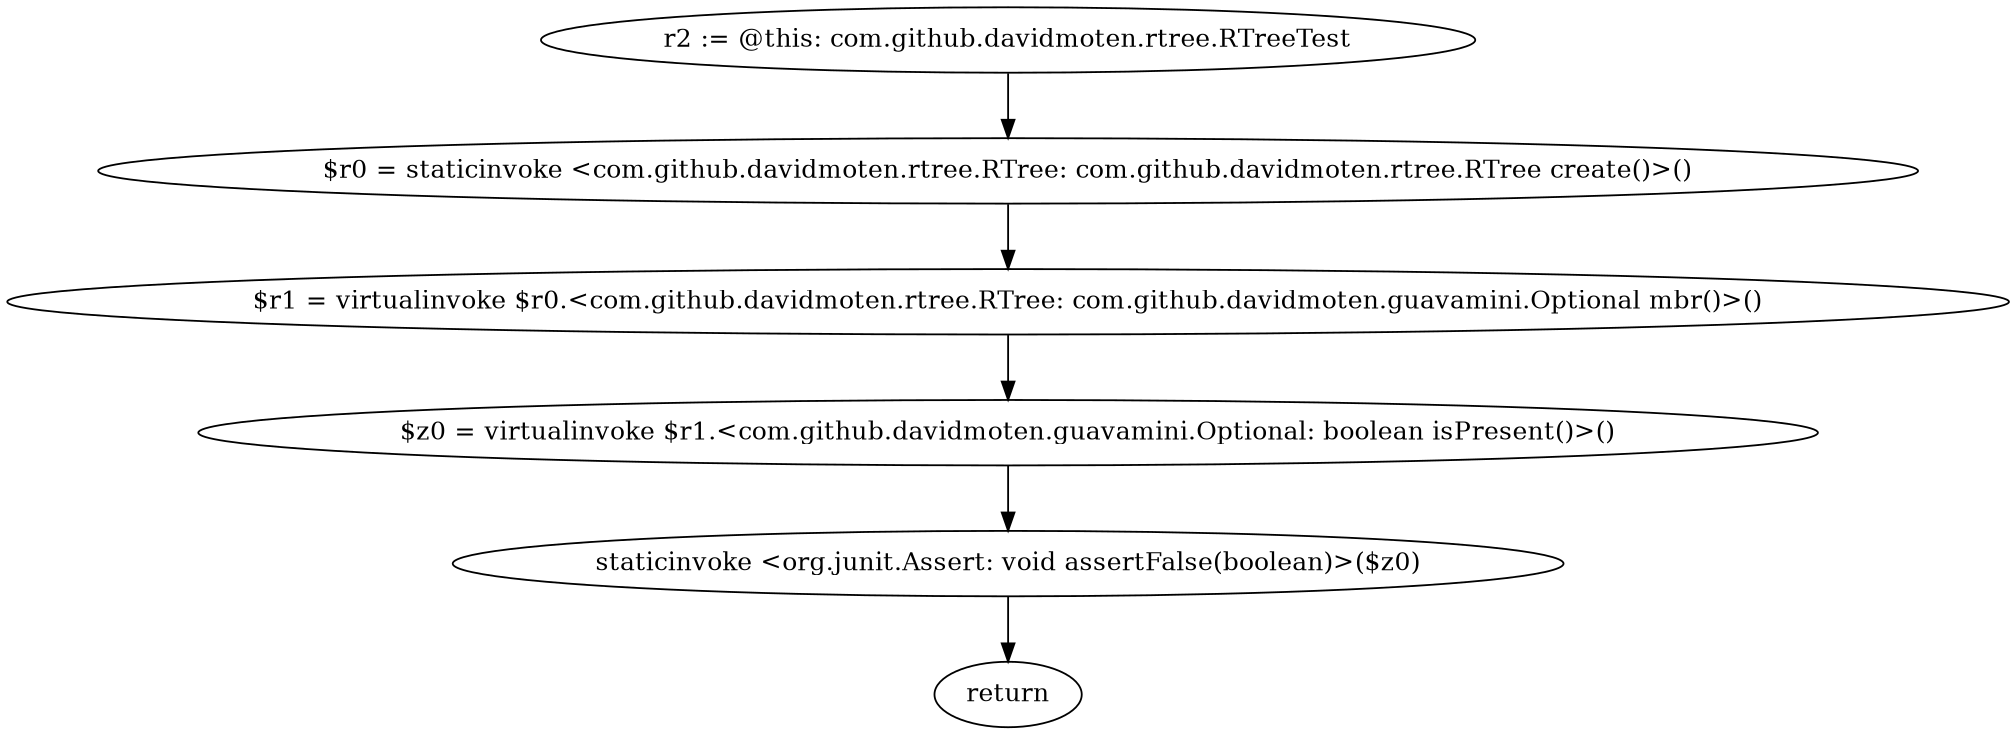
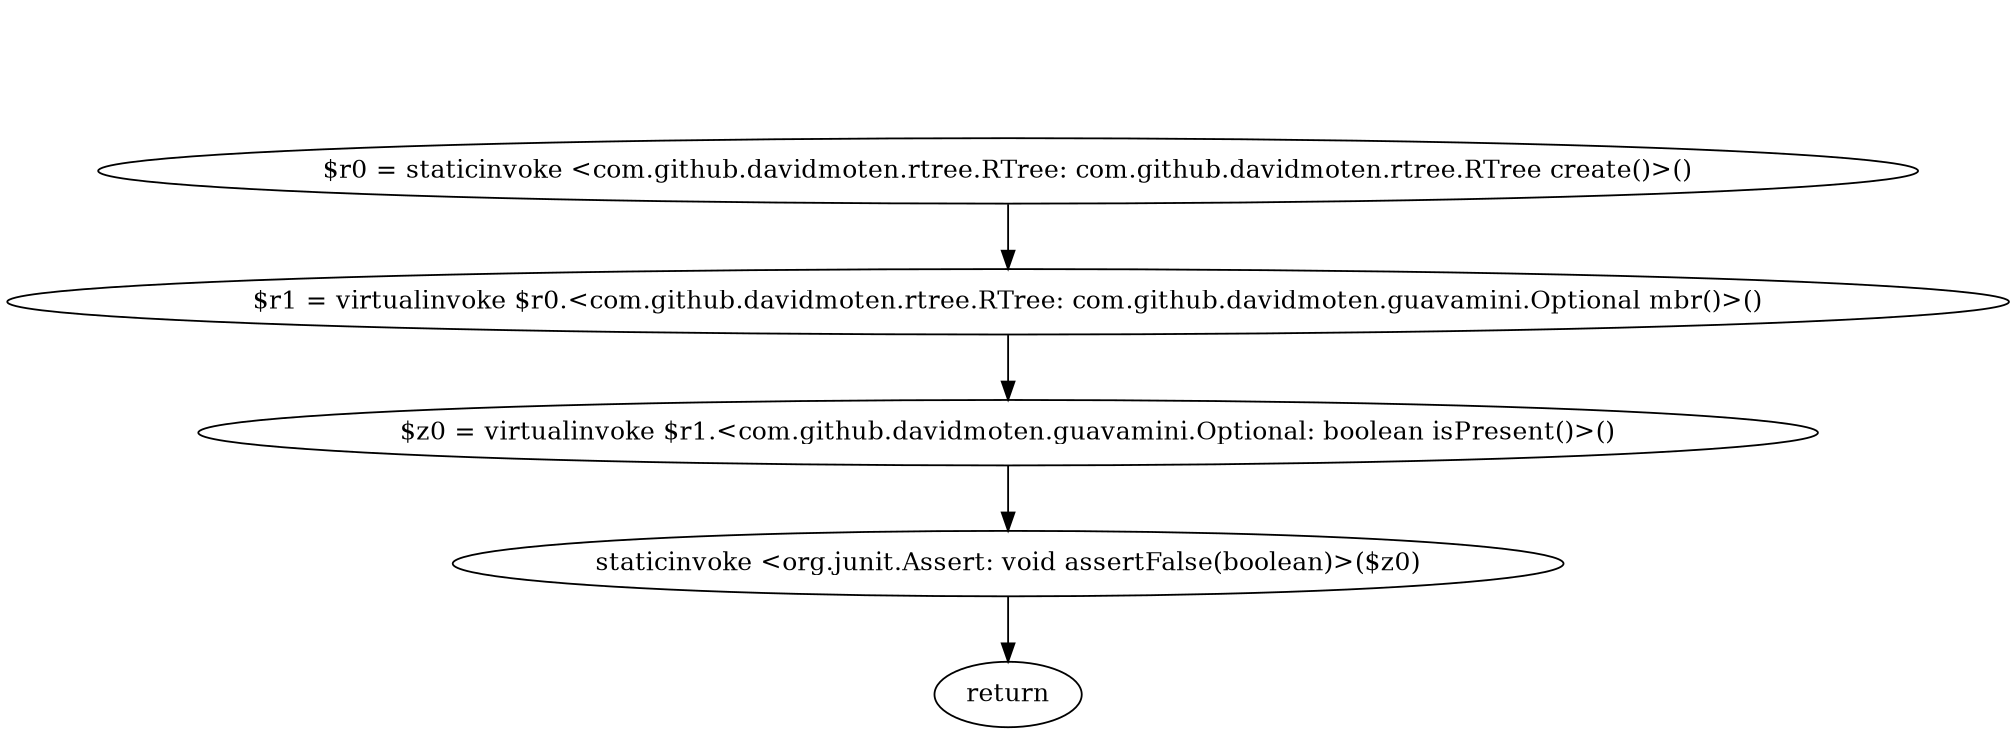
node "r2 := @this: com.github.davidmoten.rtree.RTreeTest": removed
